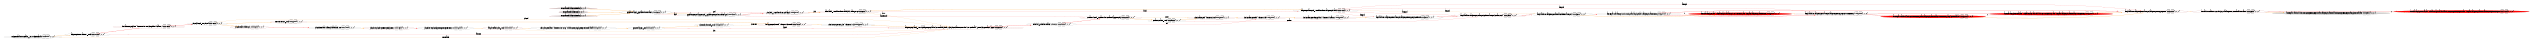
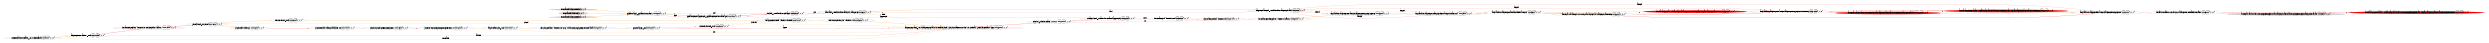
node "Container container = mock()@@@29@@@['1', '1', '1']": removed
